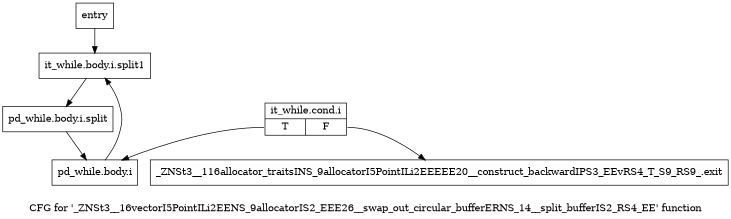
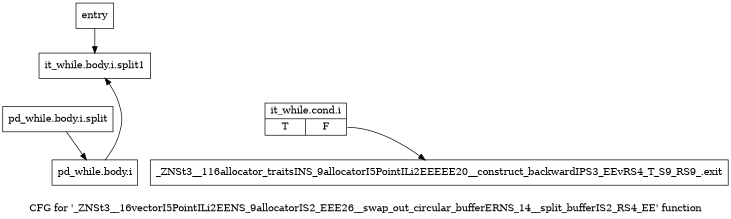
edge "it_while.body.i.split1" -> "pd_while.body.i.split": removed
edge "it_while.cond.i" -> "pd_while.body.i": removed
